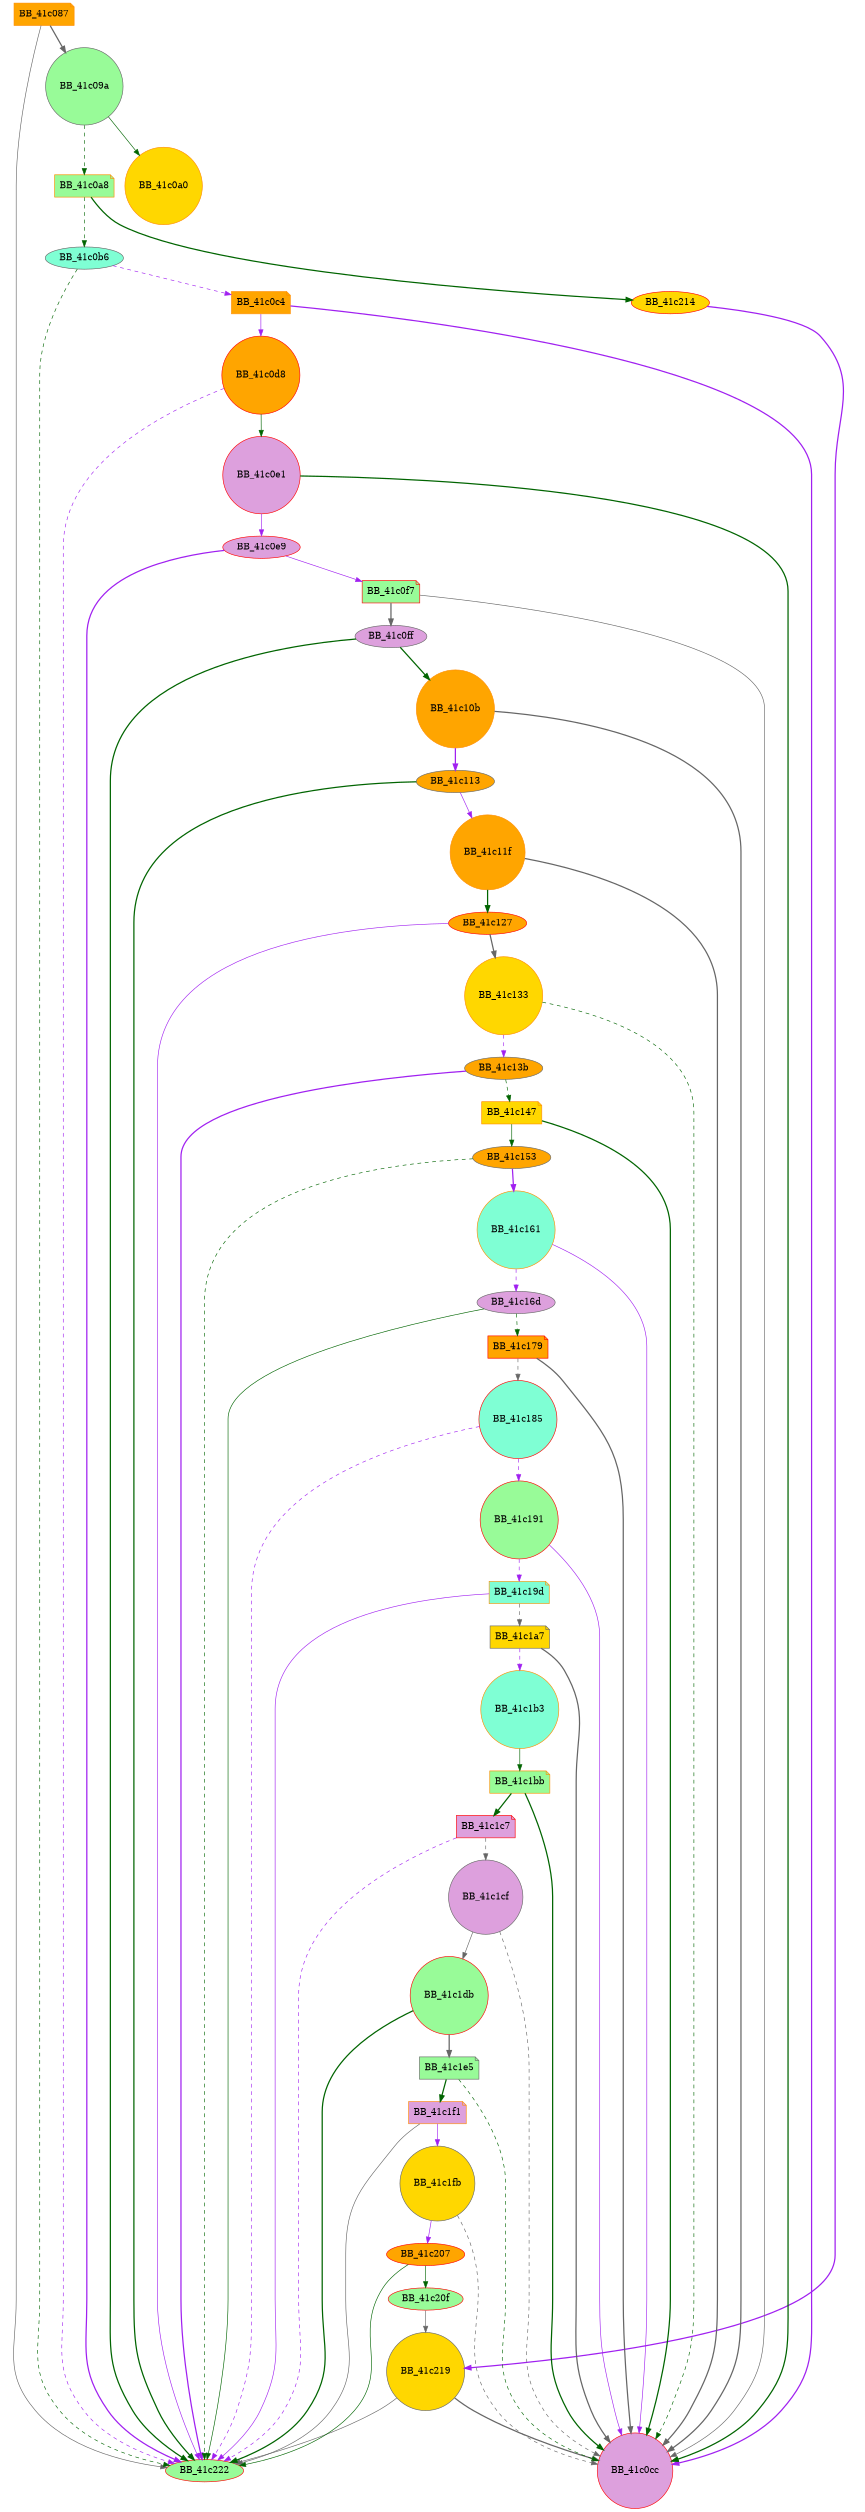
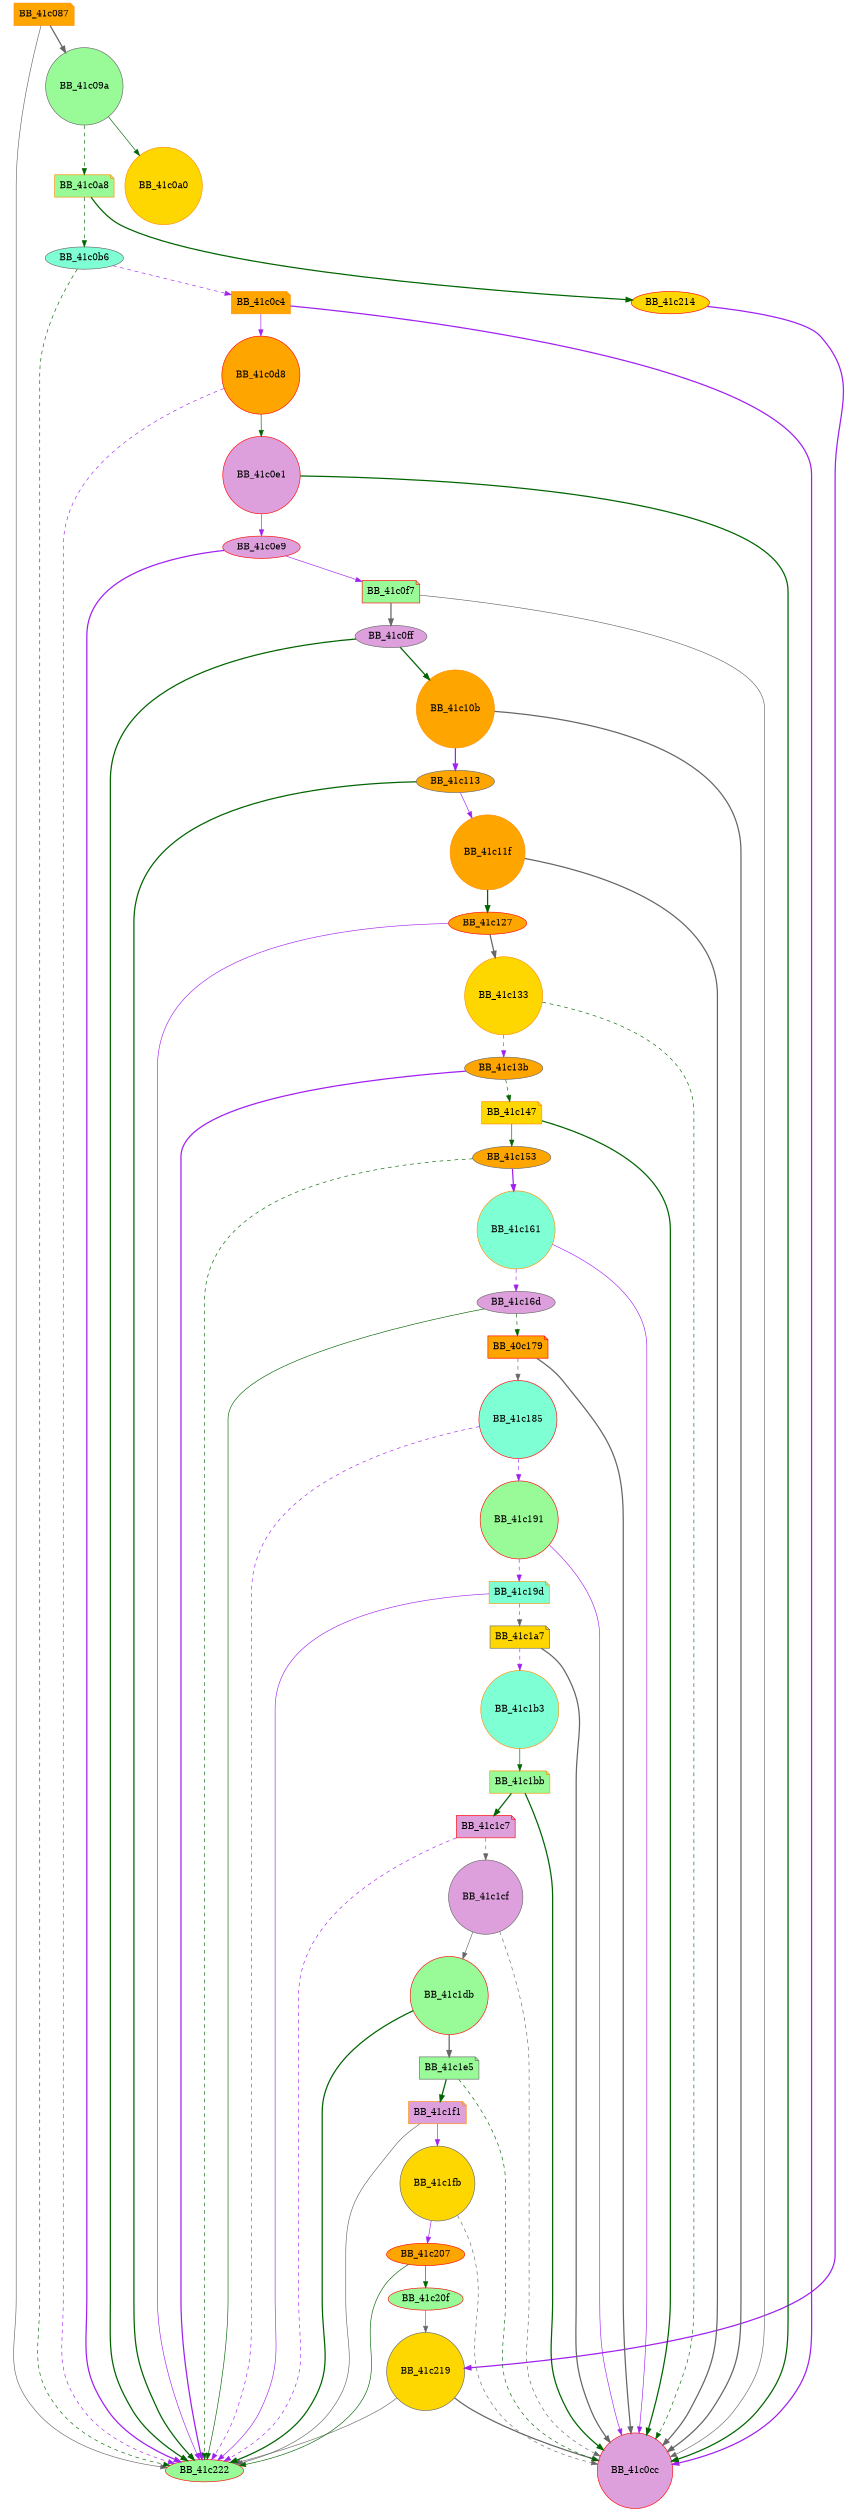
node "BB_41c179": label "BB_41c179" -> "BB_40c179"
